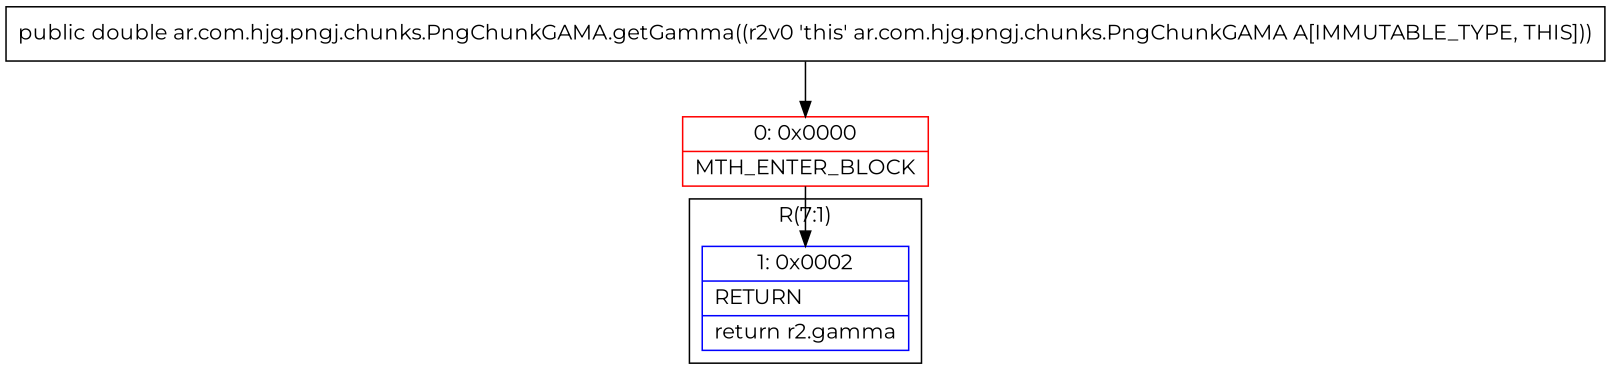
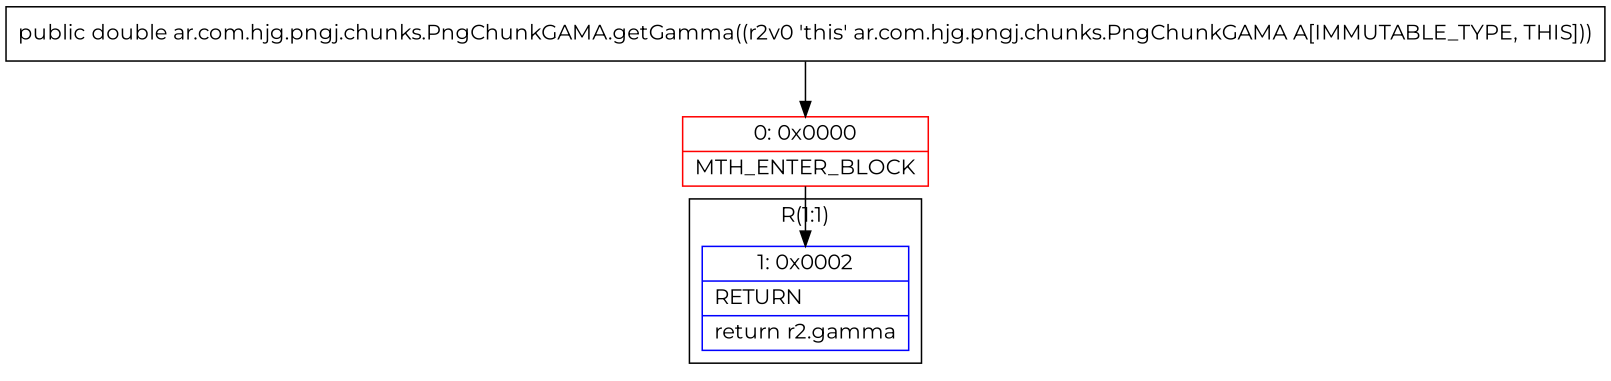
cluster "R(7:1)": label "R(7:1)" -> "R(1:1)"
